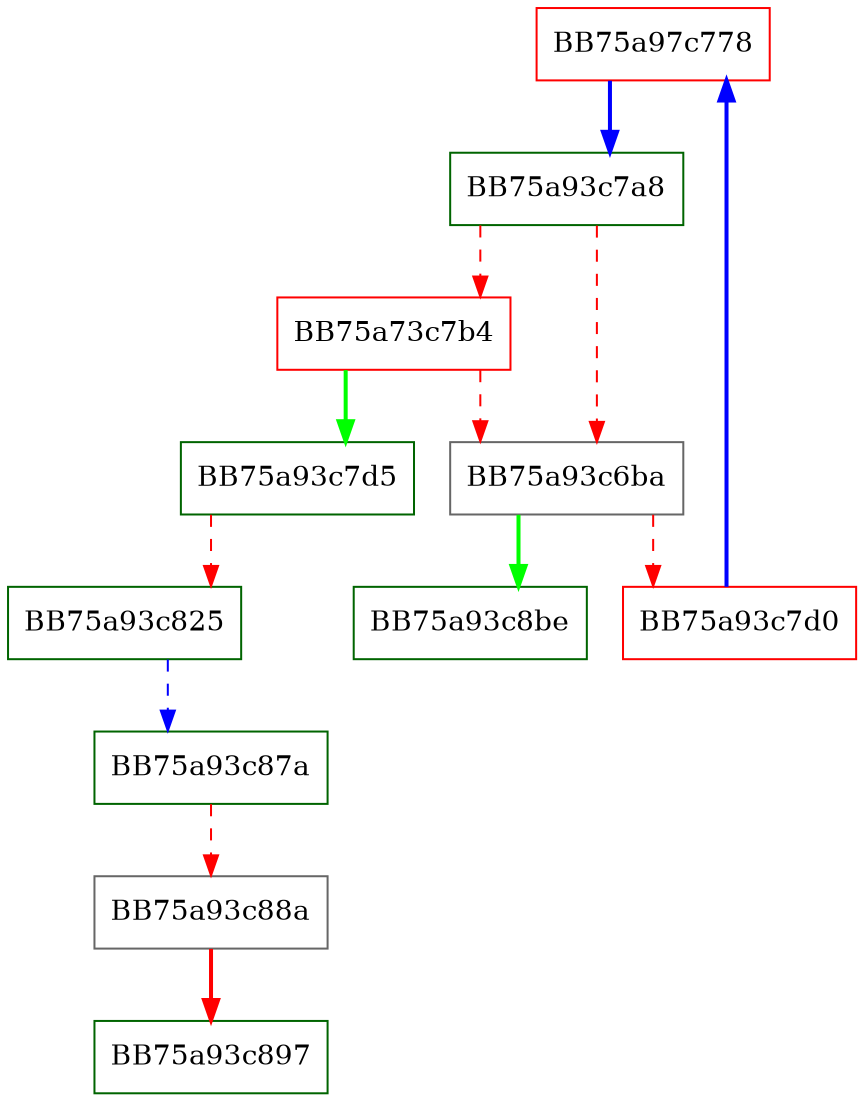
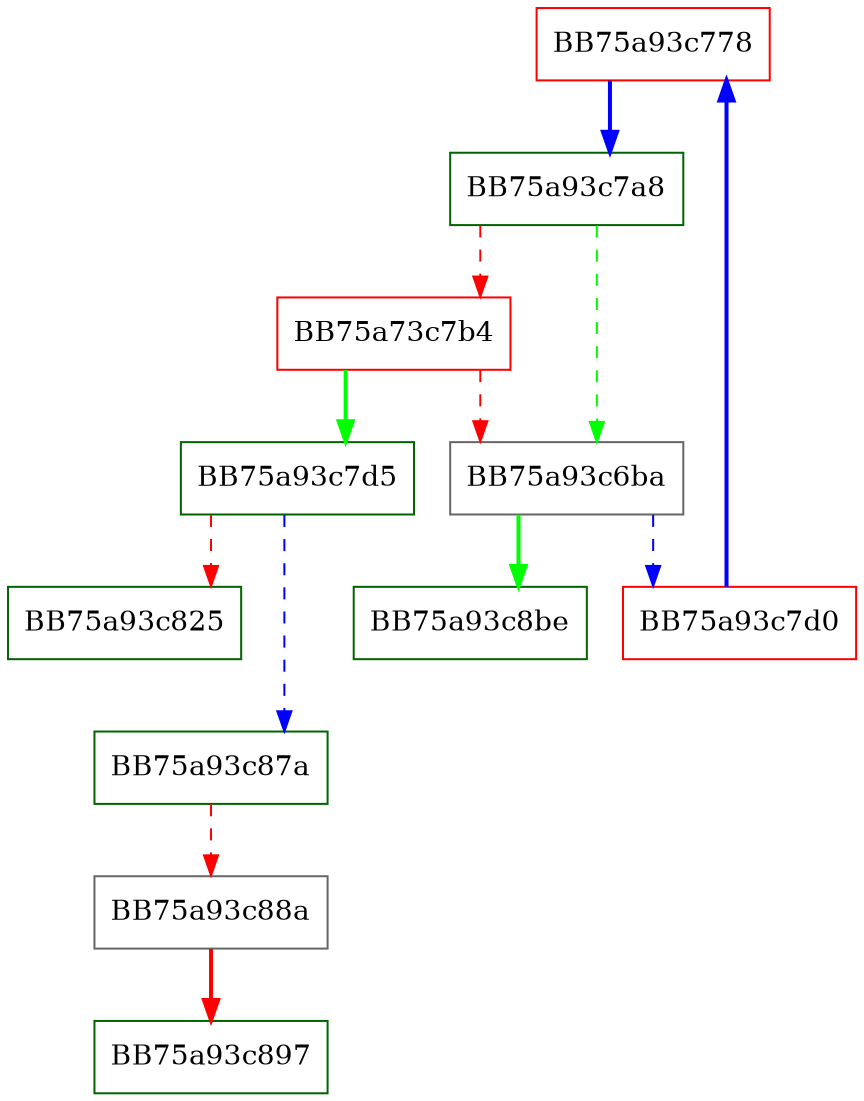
node "BB75a97c778": label "BB75a97c778" -> "BB75a93c778"
edge "BB75a93c7a8" -> "BB75a93c6ba": color red -> green
edge "BB75a93c6ba" -> "BB75a93c7d0": color red -> blue
edge "BB75a93c825" -> "BB75a93c87a": now "BB75a93c7d5" -> "BB75a93c87a"
